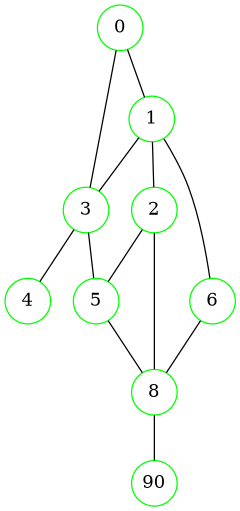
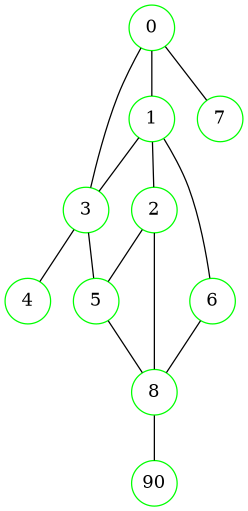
node "7": added
